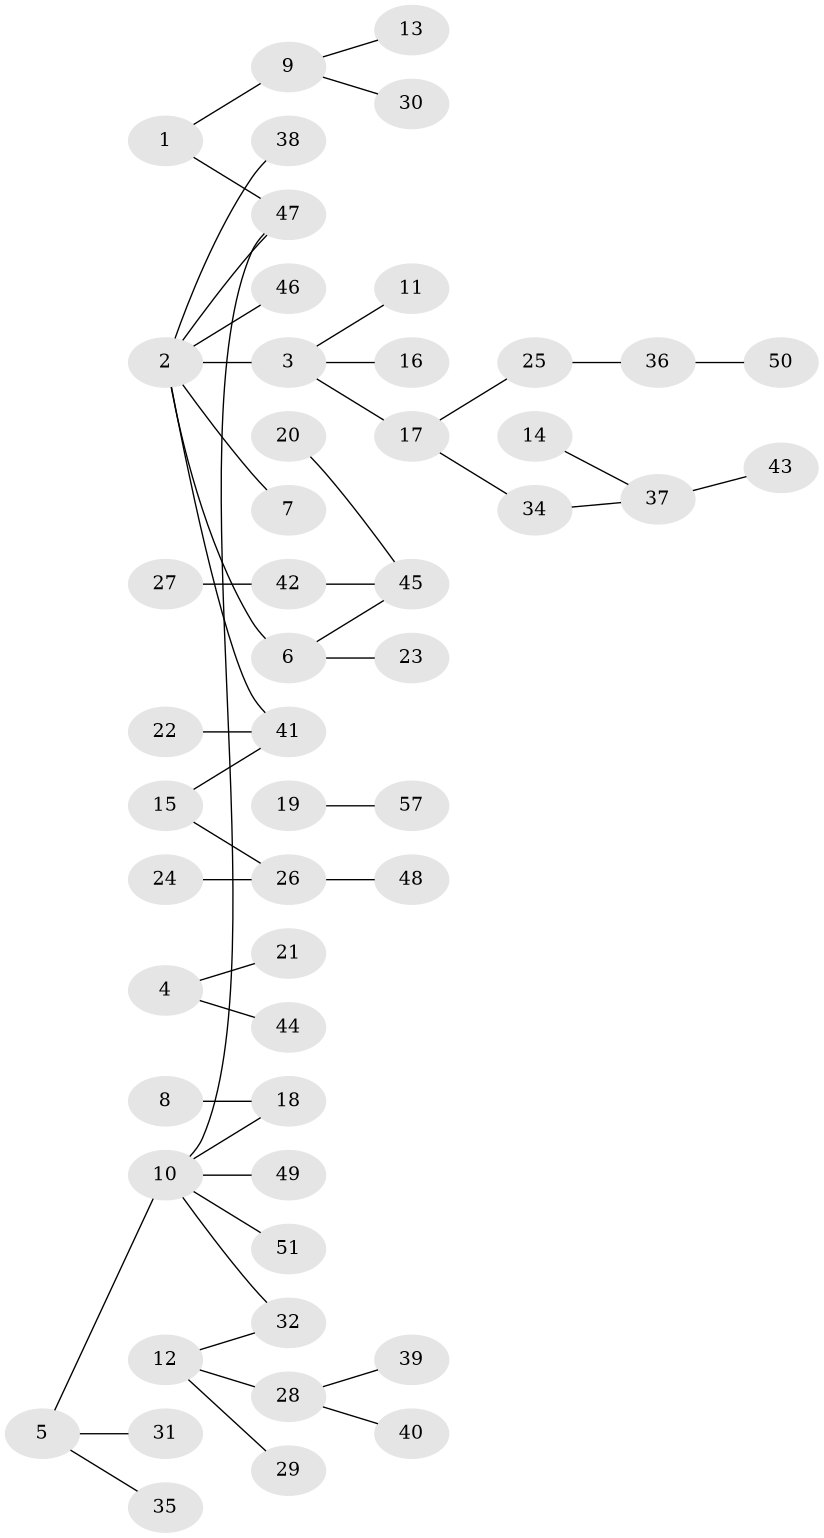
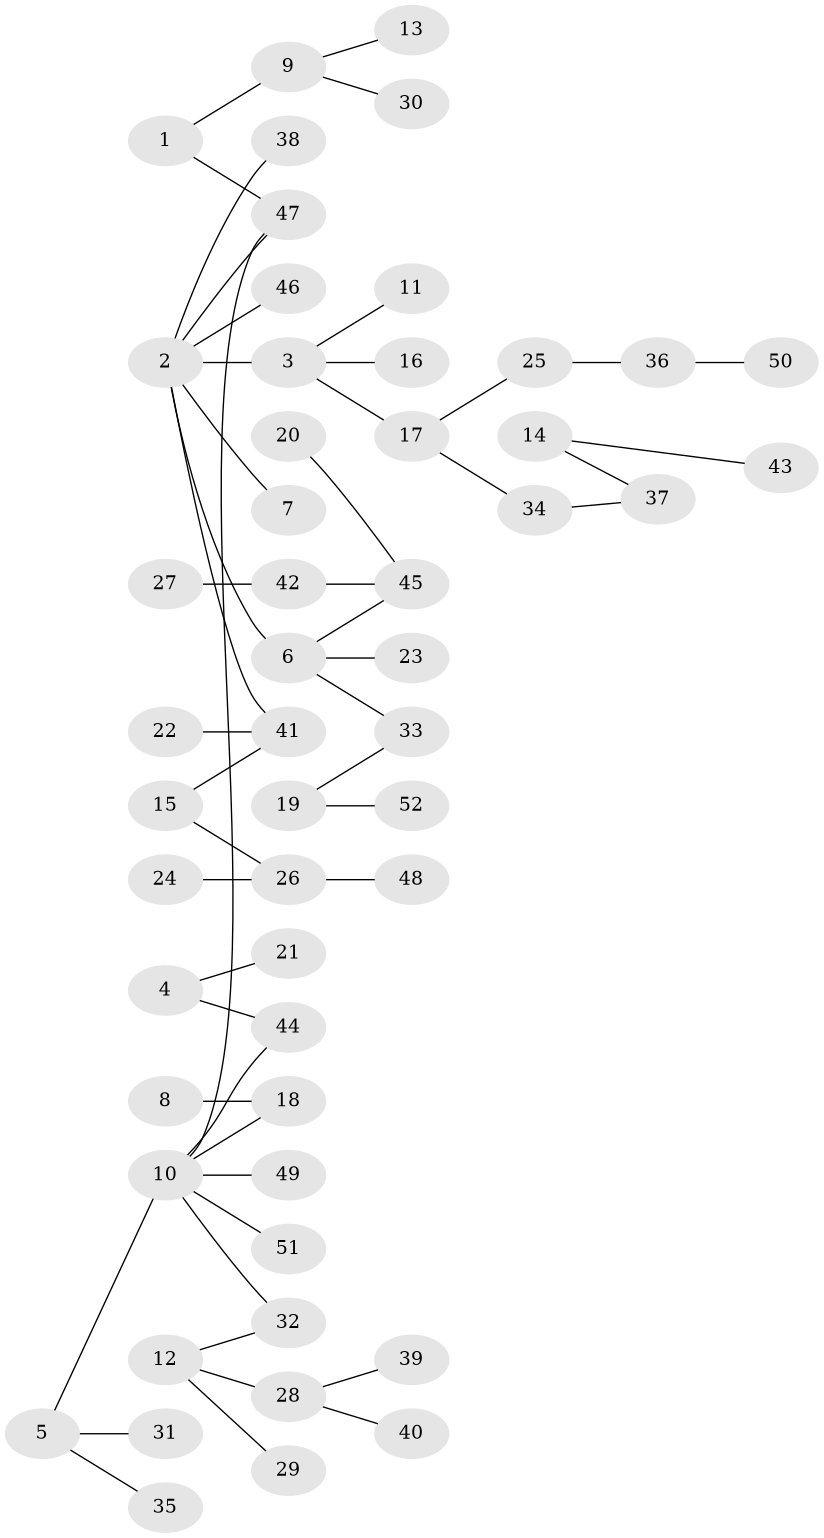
edge "43" -- "37": now "43" -- "14"
node "33": added
node "57": label "57" -> "52"
edge "44" -- "10": added
